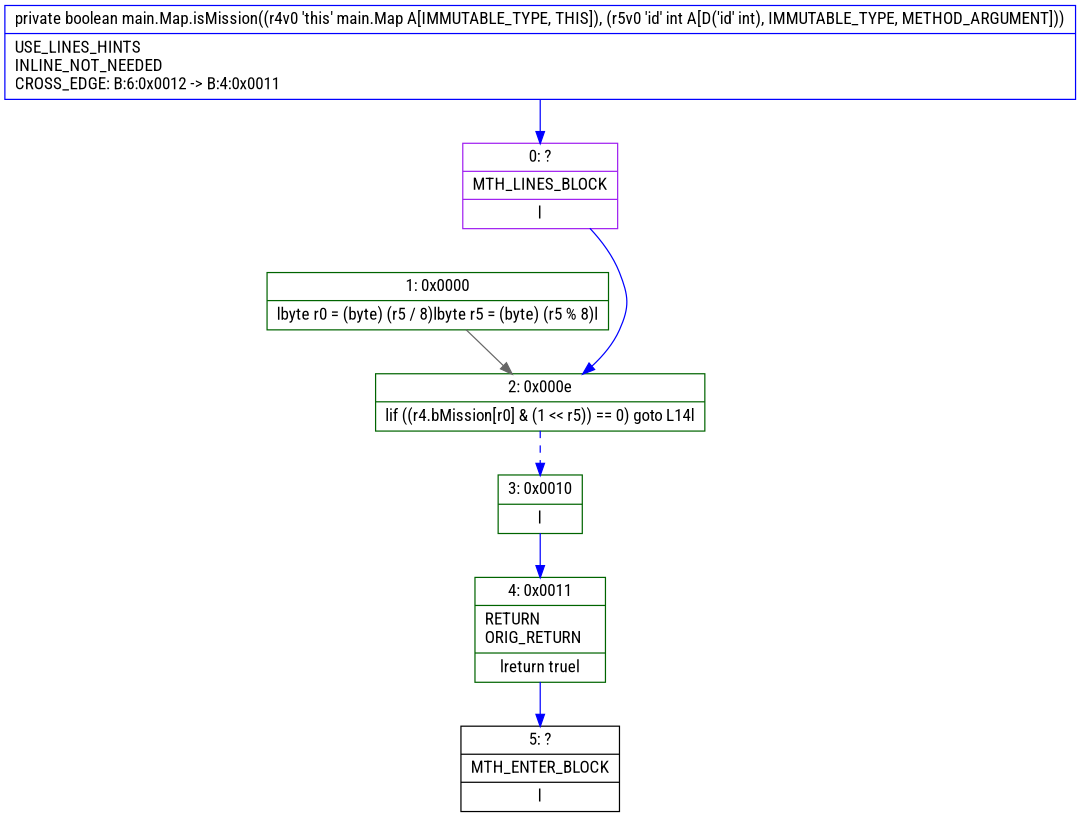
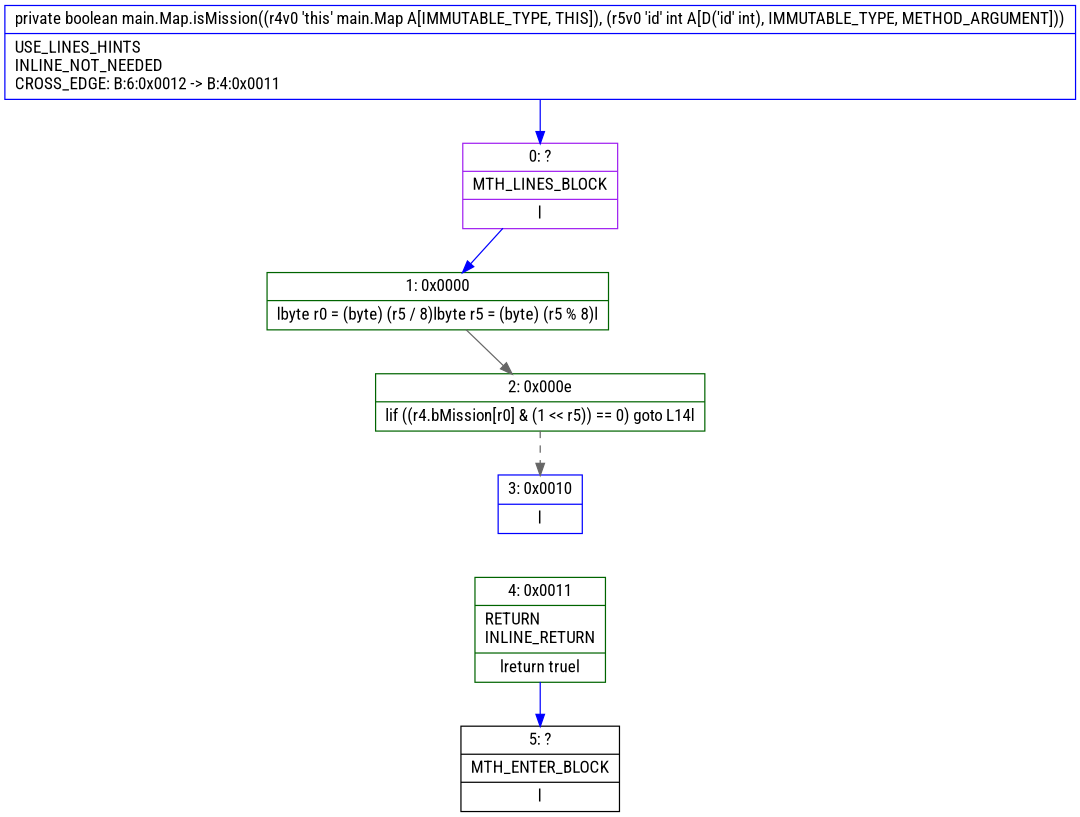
edge "0: ?" -> "2: 0x000e": now "0: ?" -> "1: 0x0000"
edge "2: 0x000e" -> "3: 0x0010": color blue -> gray40
node "3: 0x0010": color darkgreen -> blue
edge "3: 0x0010" -> "4: 0x0011": removed
node "4: 0x0011": text "ORIG_RETURN" -> "INLINE_RETURN"
